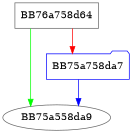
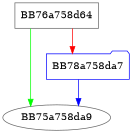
node "BB75a758da7": label "BB75a758da7" -> "BB78a758da7"
node "BB75a558da9": label "BB75a558da9" -> "BB75a758da9"
